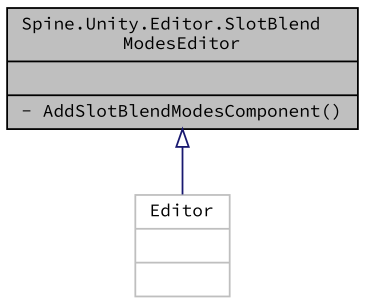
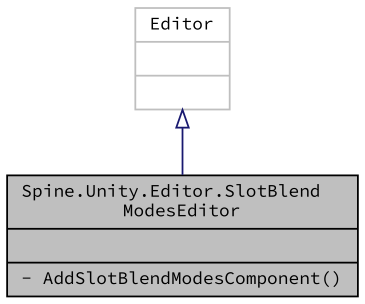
edge "Editor" -> "Spine.Unity.Editor.SlotBlend": reversed
